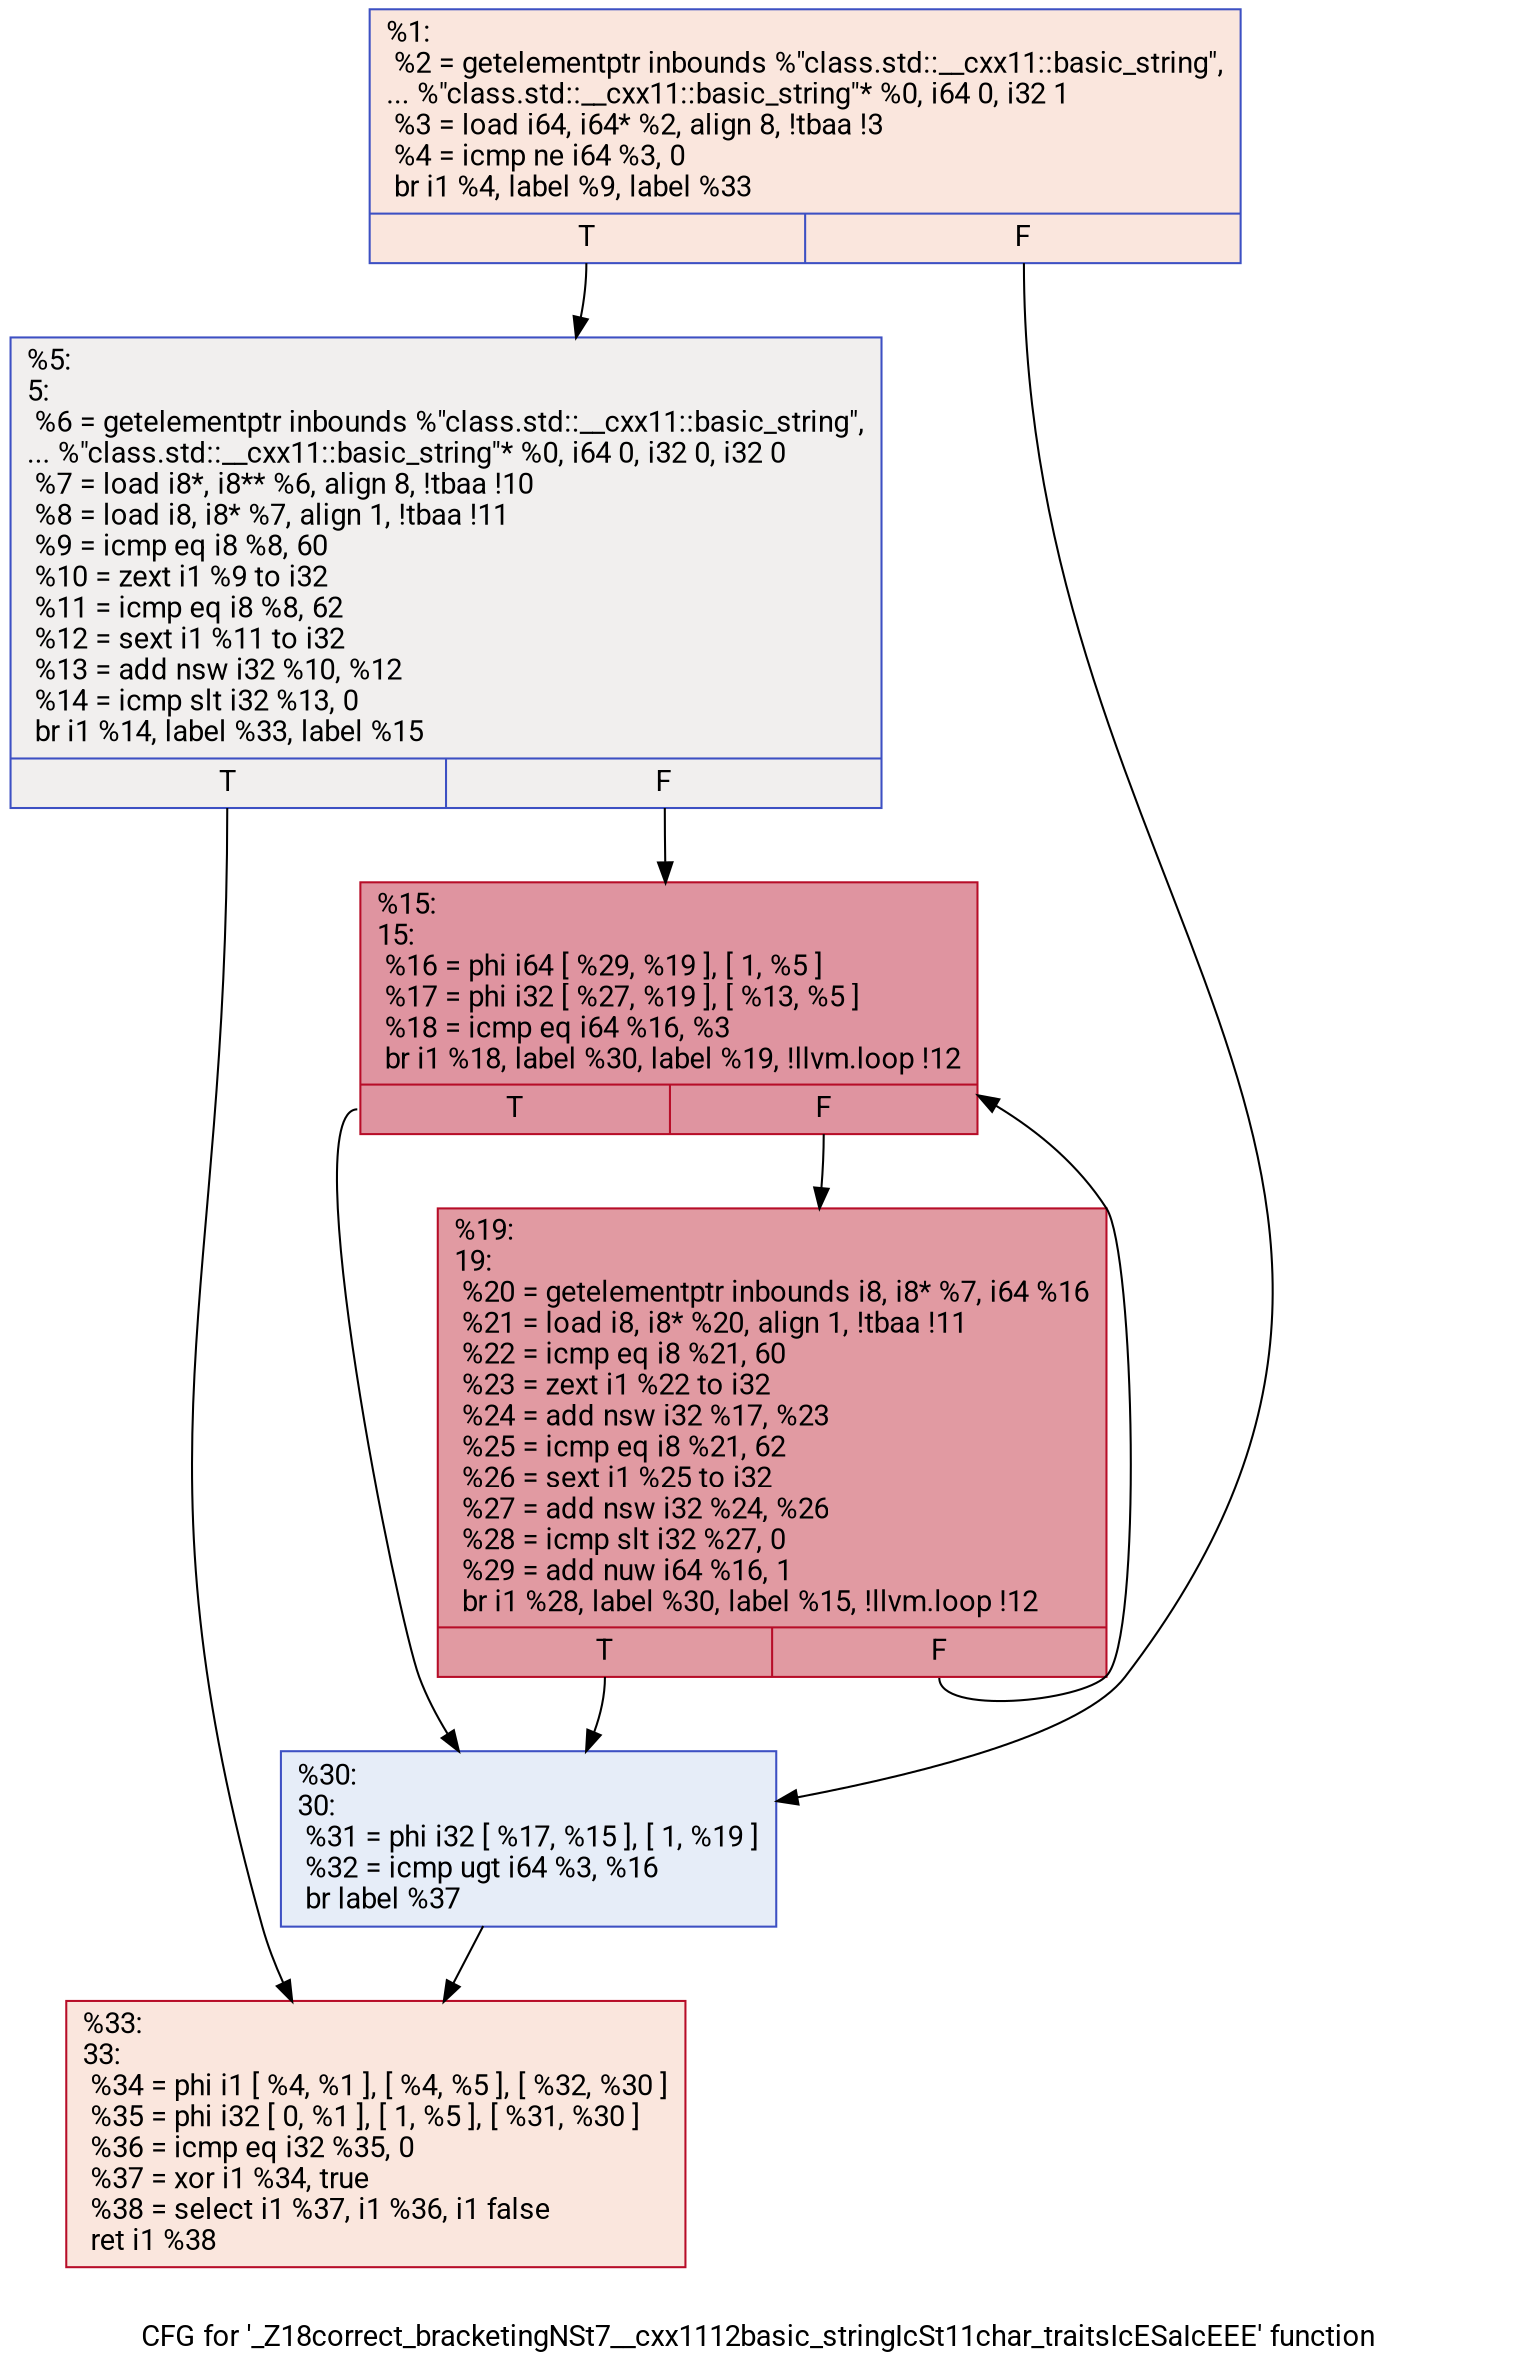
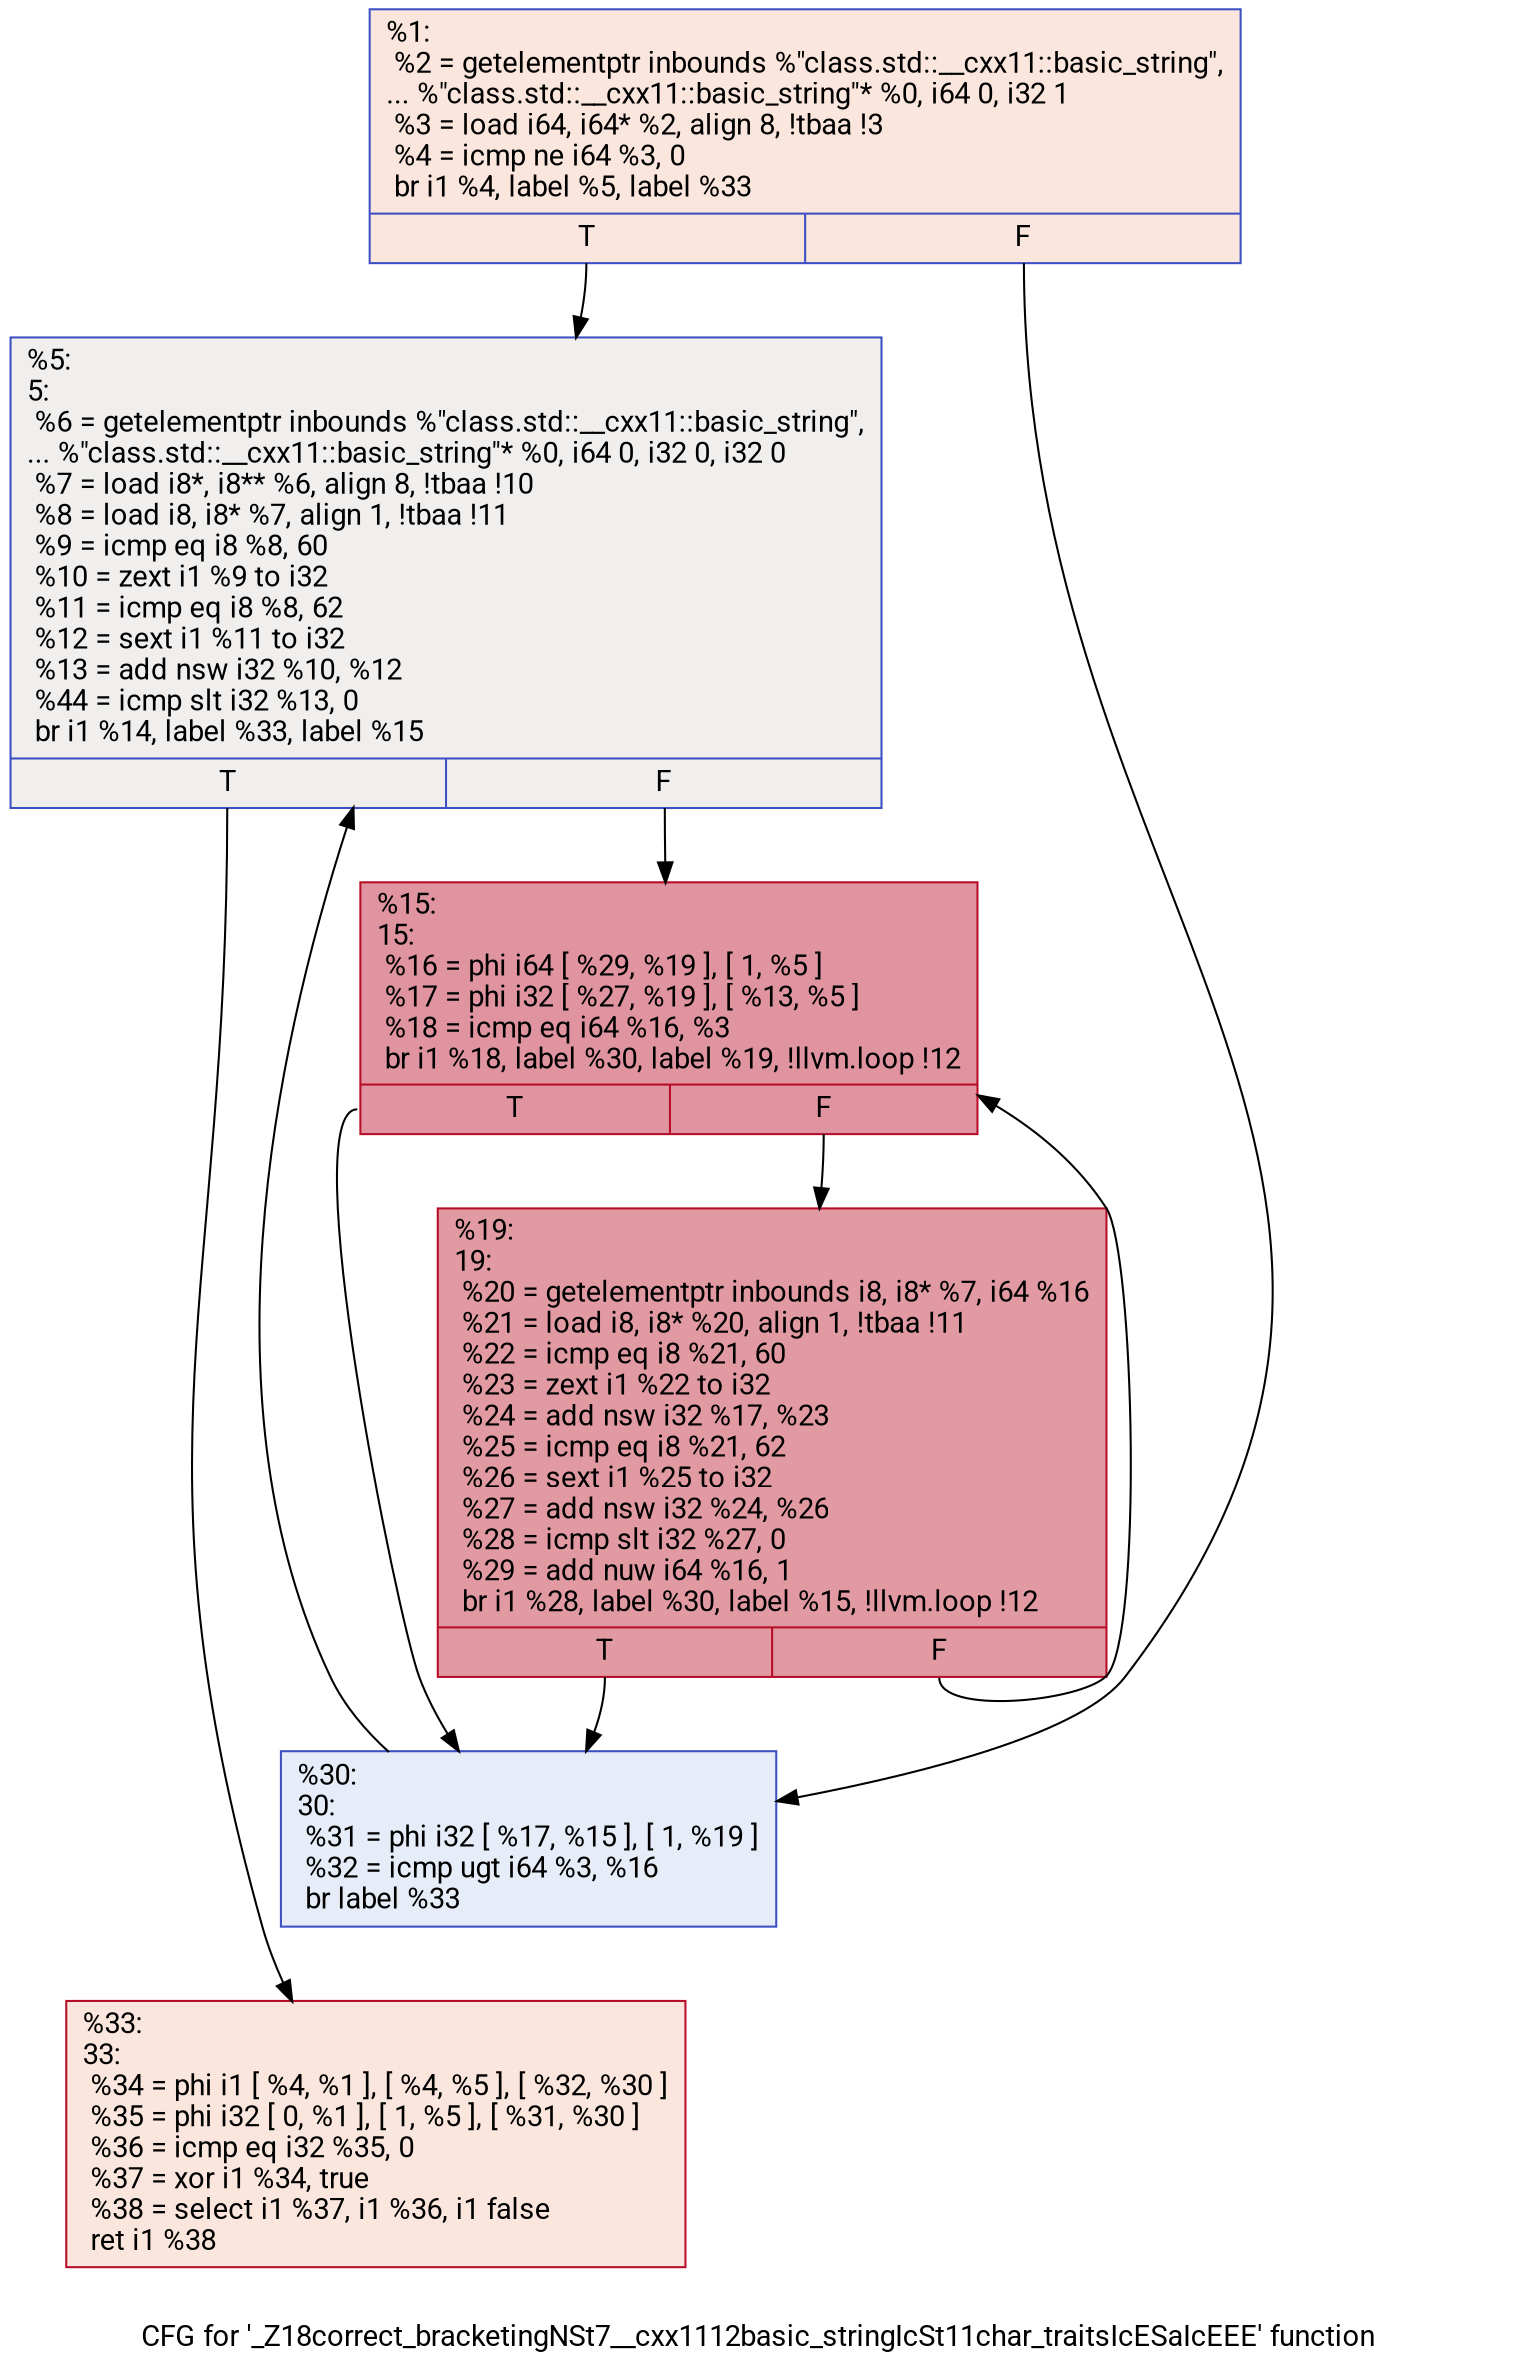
node "%1:": text "br i1 %4, label %9, label %33" -> "br i1 %4, label %5, label %33"
node "%5:": text "%14 = icmp slt i32 %13, 0" -> "%44 = icmp slt i32 %13, 0"
node "%30:": text "br label %37" -> "br label %33"
edge "%30:" -> "%33:": now "%30:" -> "%5:"
